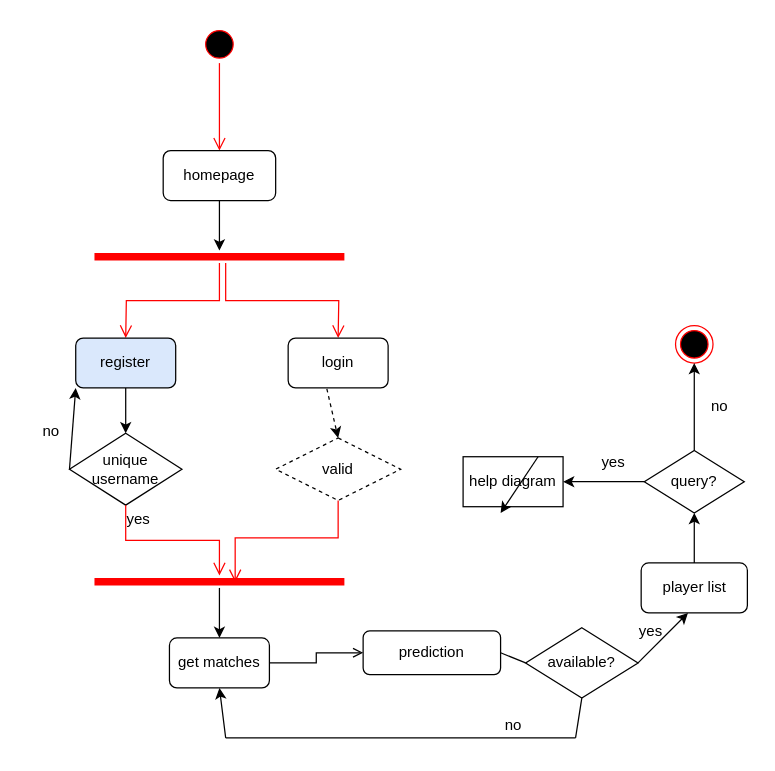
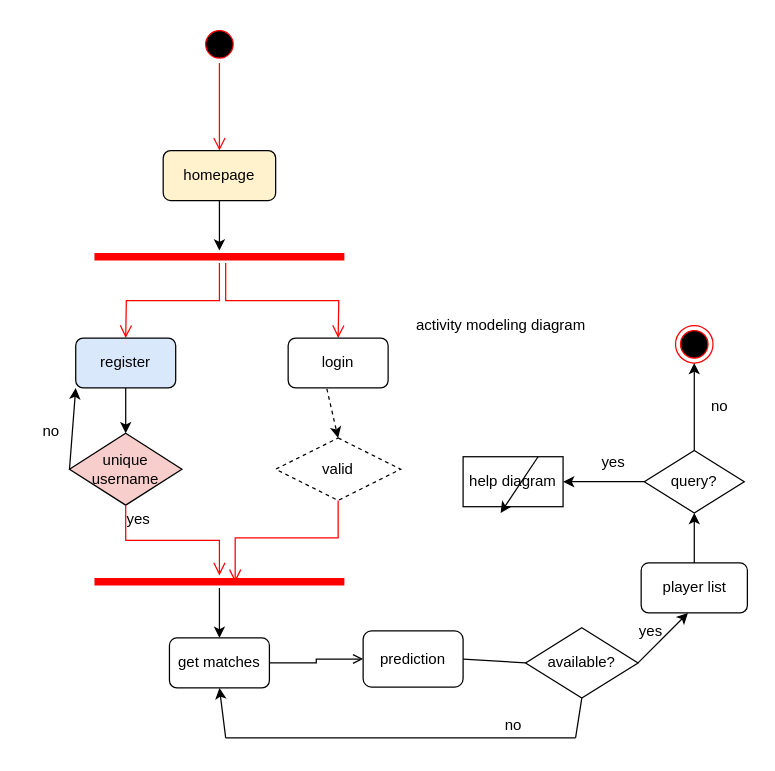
node "homepage": fillcolor #ffffff -> #fff2cc
node "activity modeling diagram": added
node "unique username": fillcolor #ffffff -> #f8cecc
node "prediction": size 138x44 -> 100x56
